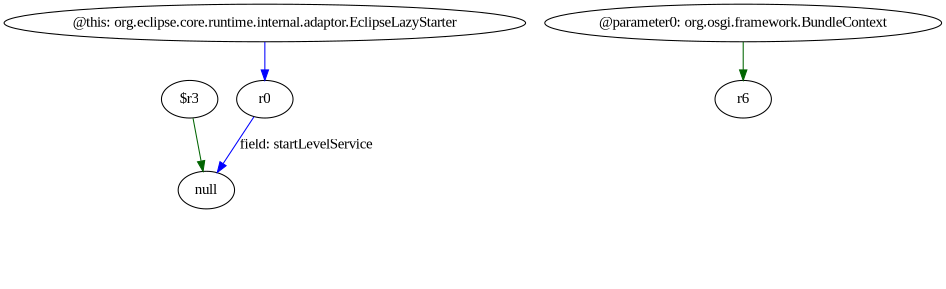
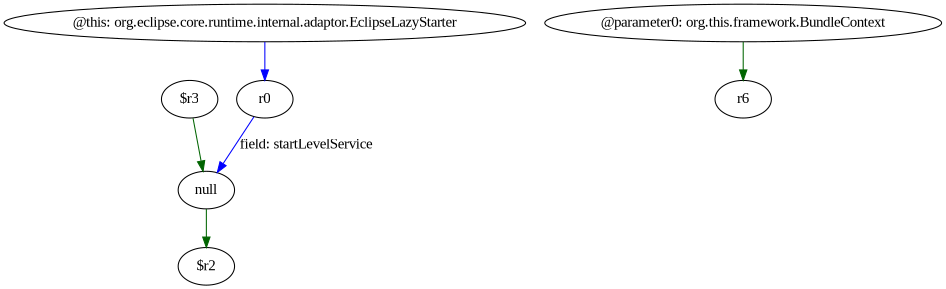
node "@parameter0: org.osgi.framework.BundleContext": label "@parameter0: org.osgi.framework.BundleContext" -> "@parameter0: org.this.framework.BundleContext"
node "$r2": added
